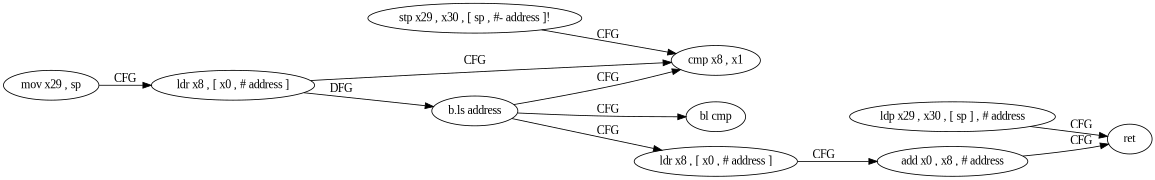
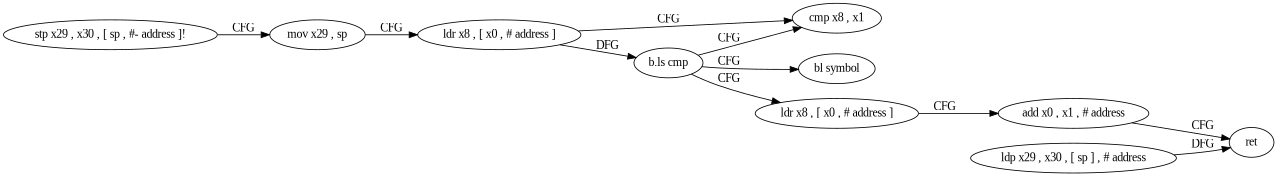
edge "stp x29 , x30 , [ sp , #- address ]!" -> "cmp x8 , x1": now "stp x29 , x30 , [ sp , #- address ]!" -> "mov x29 , sp"
node "b.ls address": label "b.ls address" -> "b.ls cmp"
node "bl cmp": label "bl cmp" -> "bl symbol"
edge "ldp x29 , x30 , [ sp ] , # address" -> "ret": label "CFG" -> "DFG"
node "add x0 , x8 , # address": label "add x0 , x8 , # address" -> "add x0 , x1 , # address"
